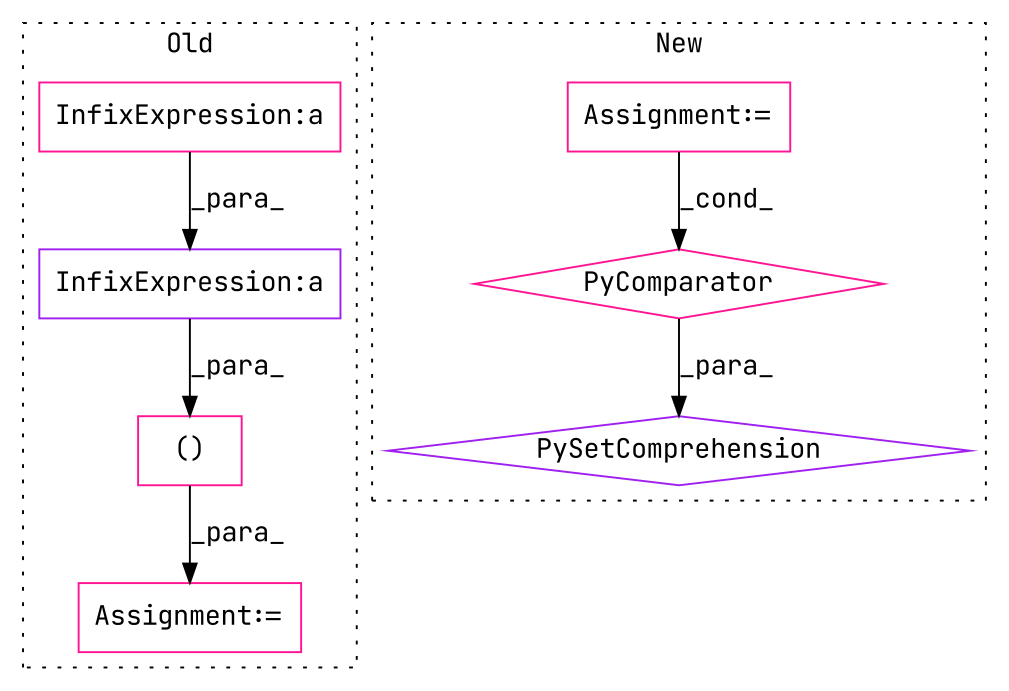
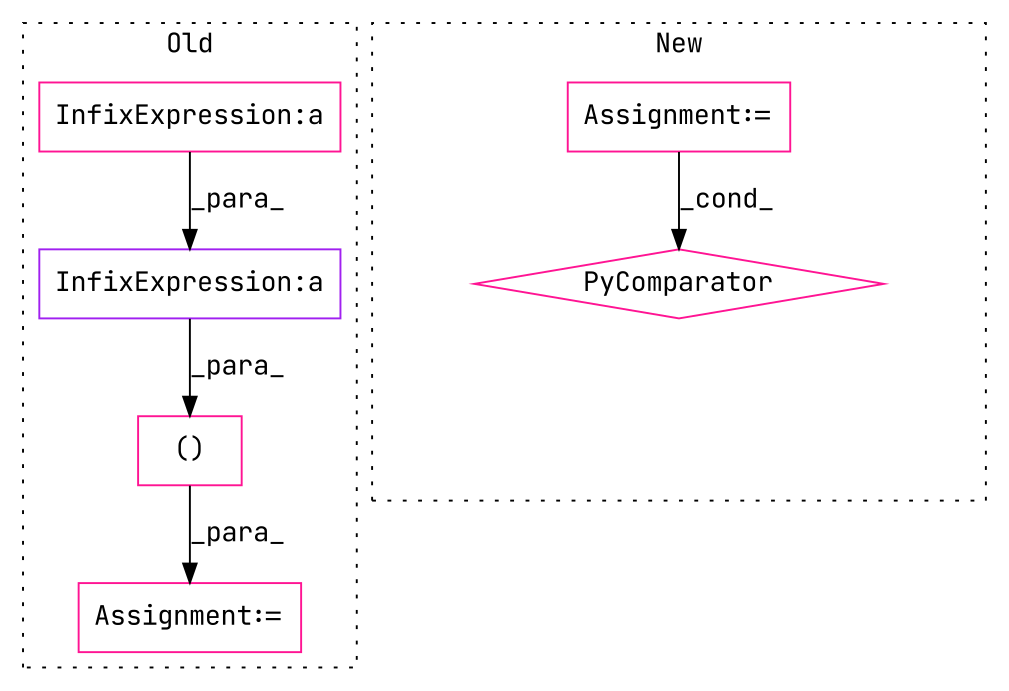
node "PySetComprehension": removed
